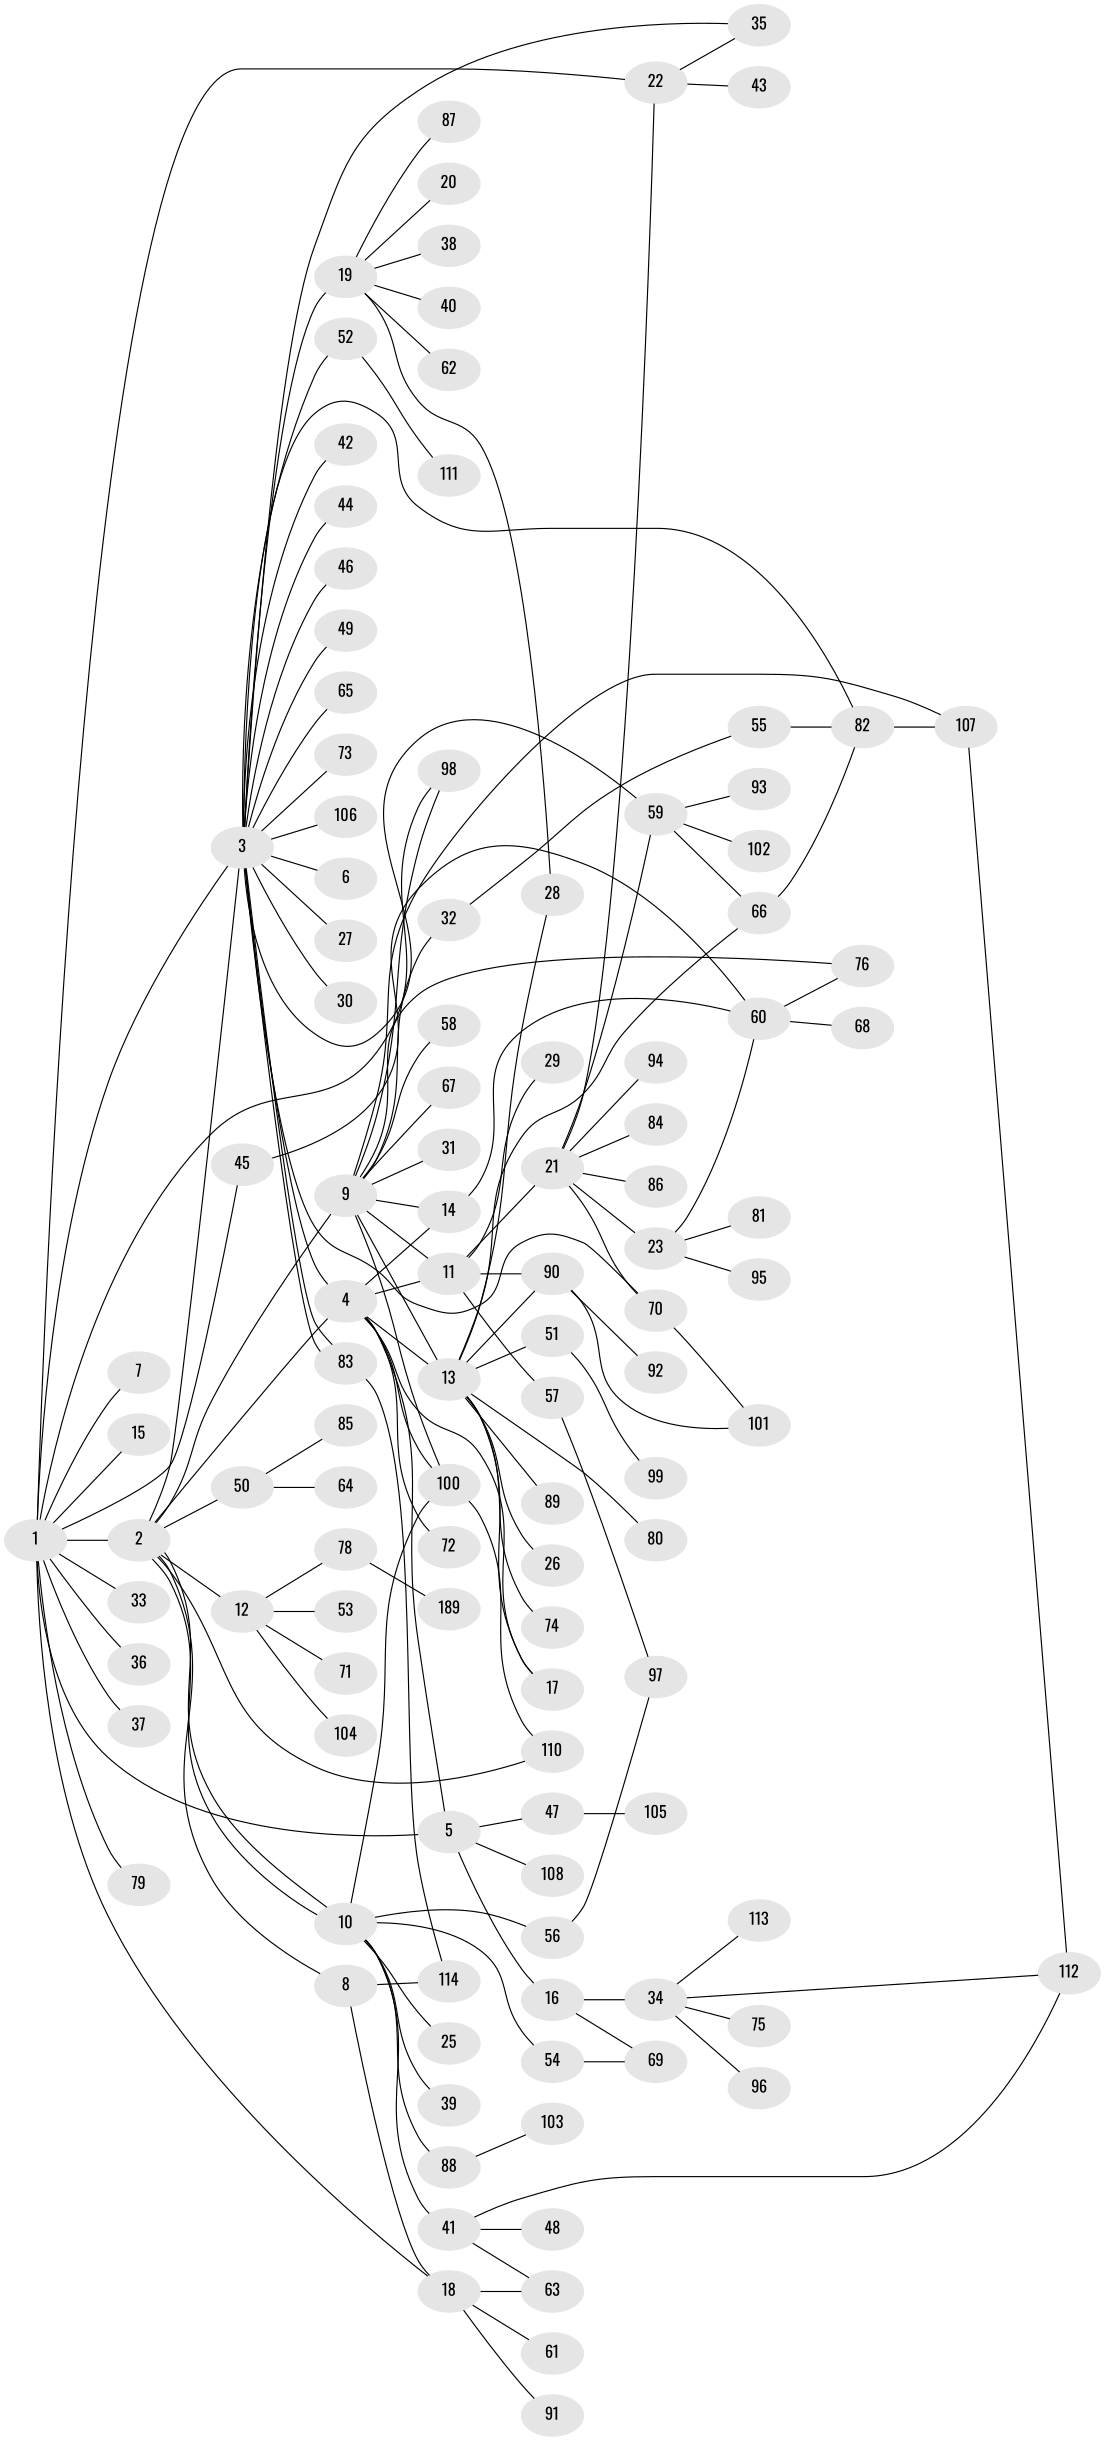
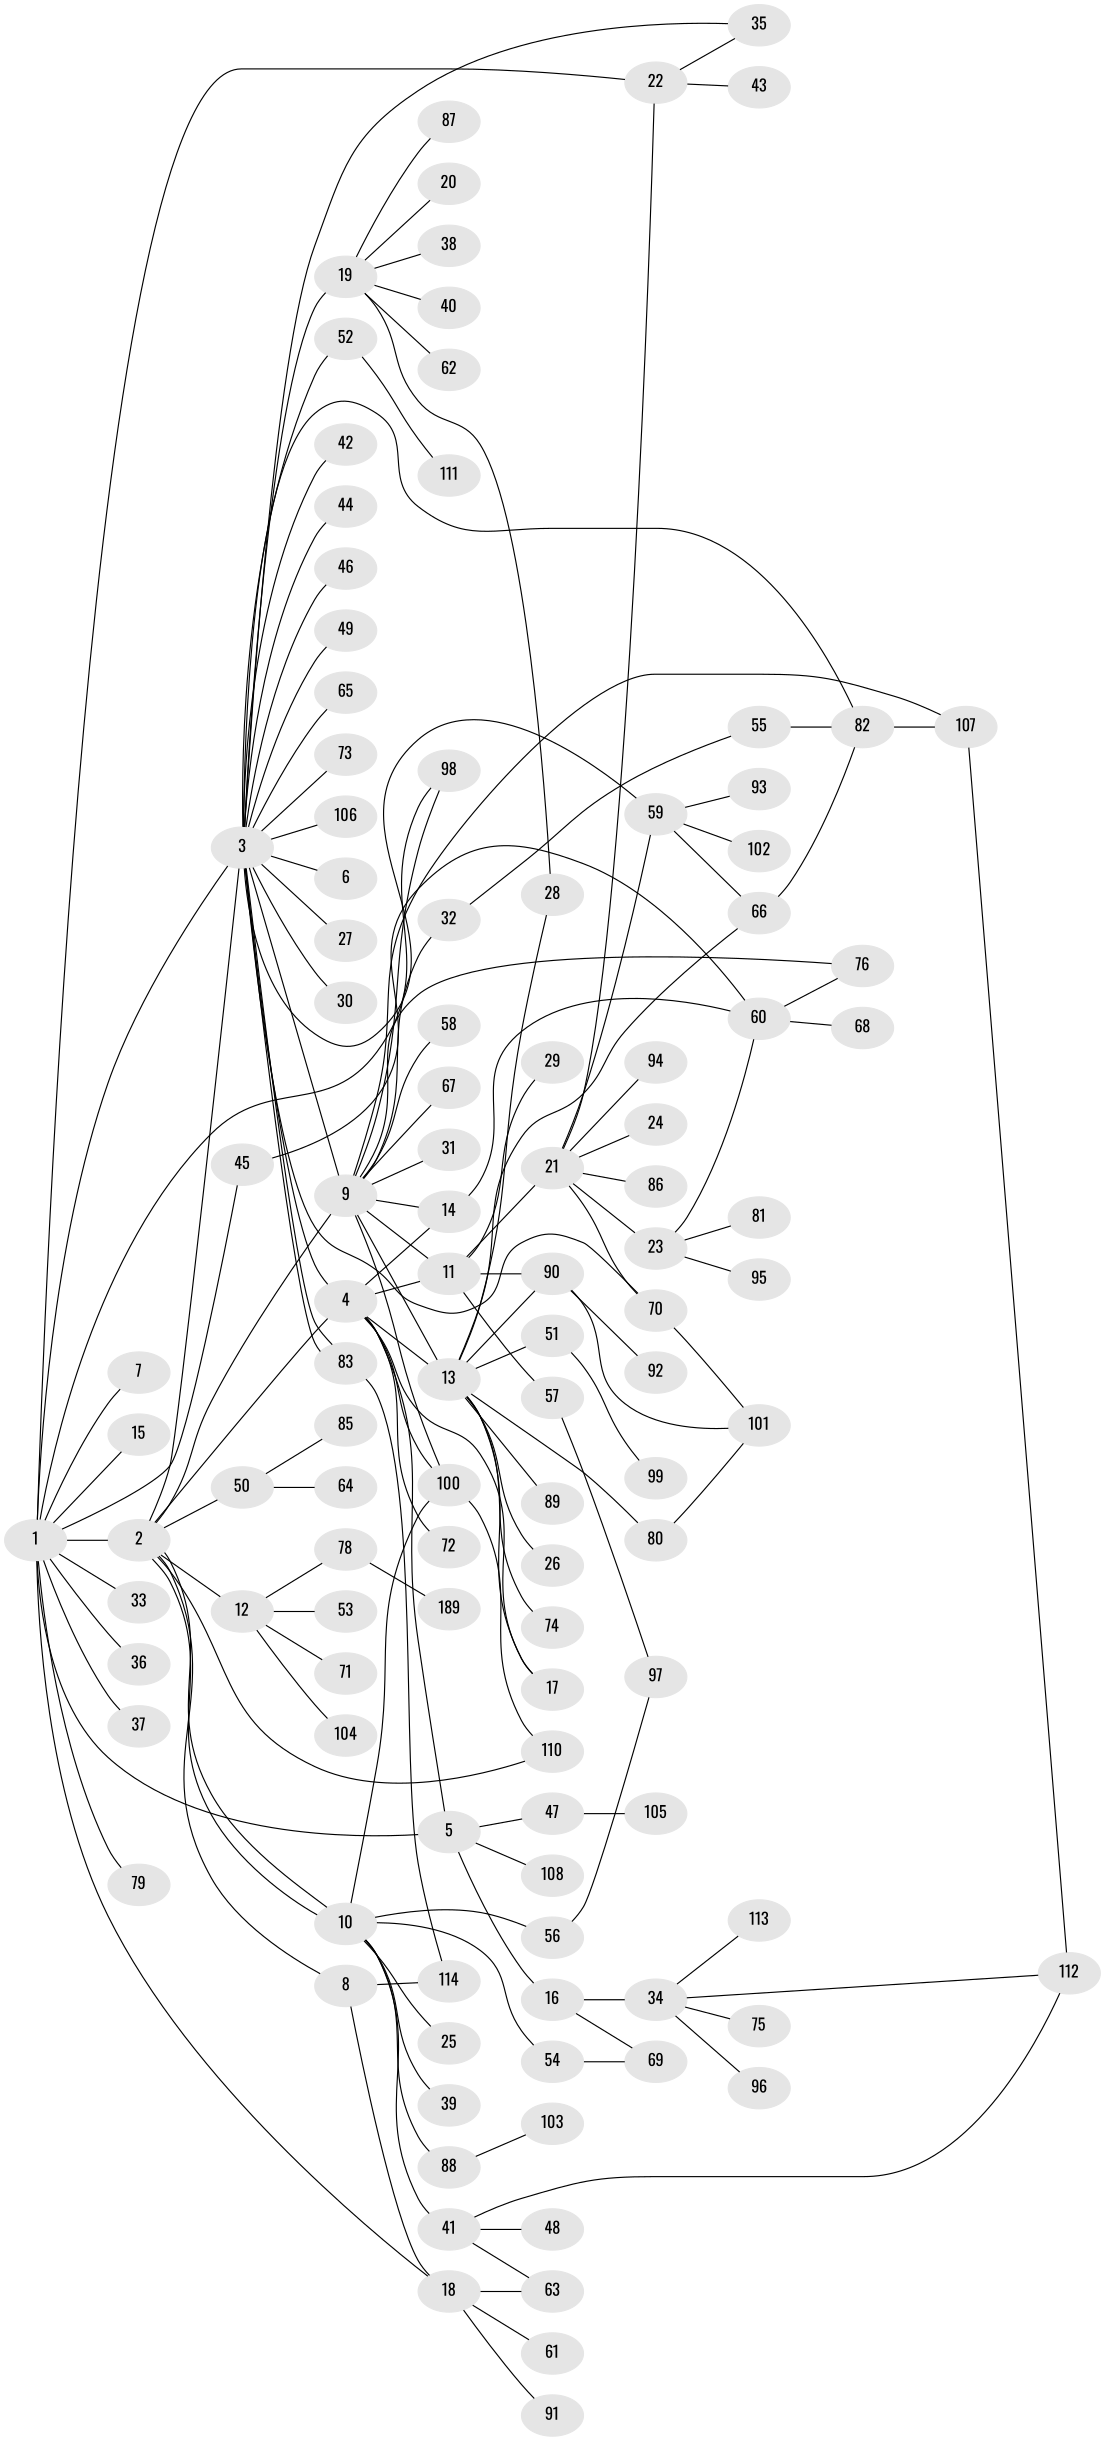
edge "3" -- "9": added
node "84": label "84" -> "24"
edge "101" -- "80": added
